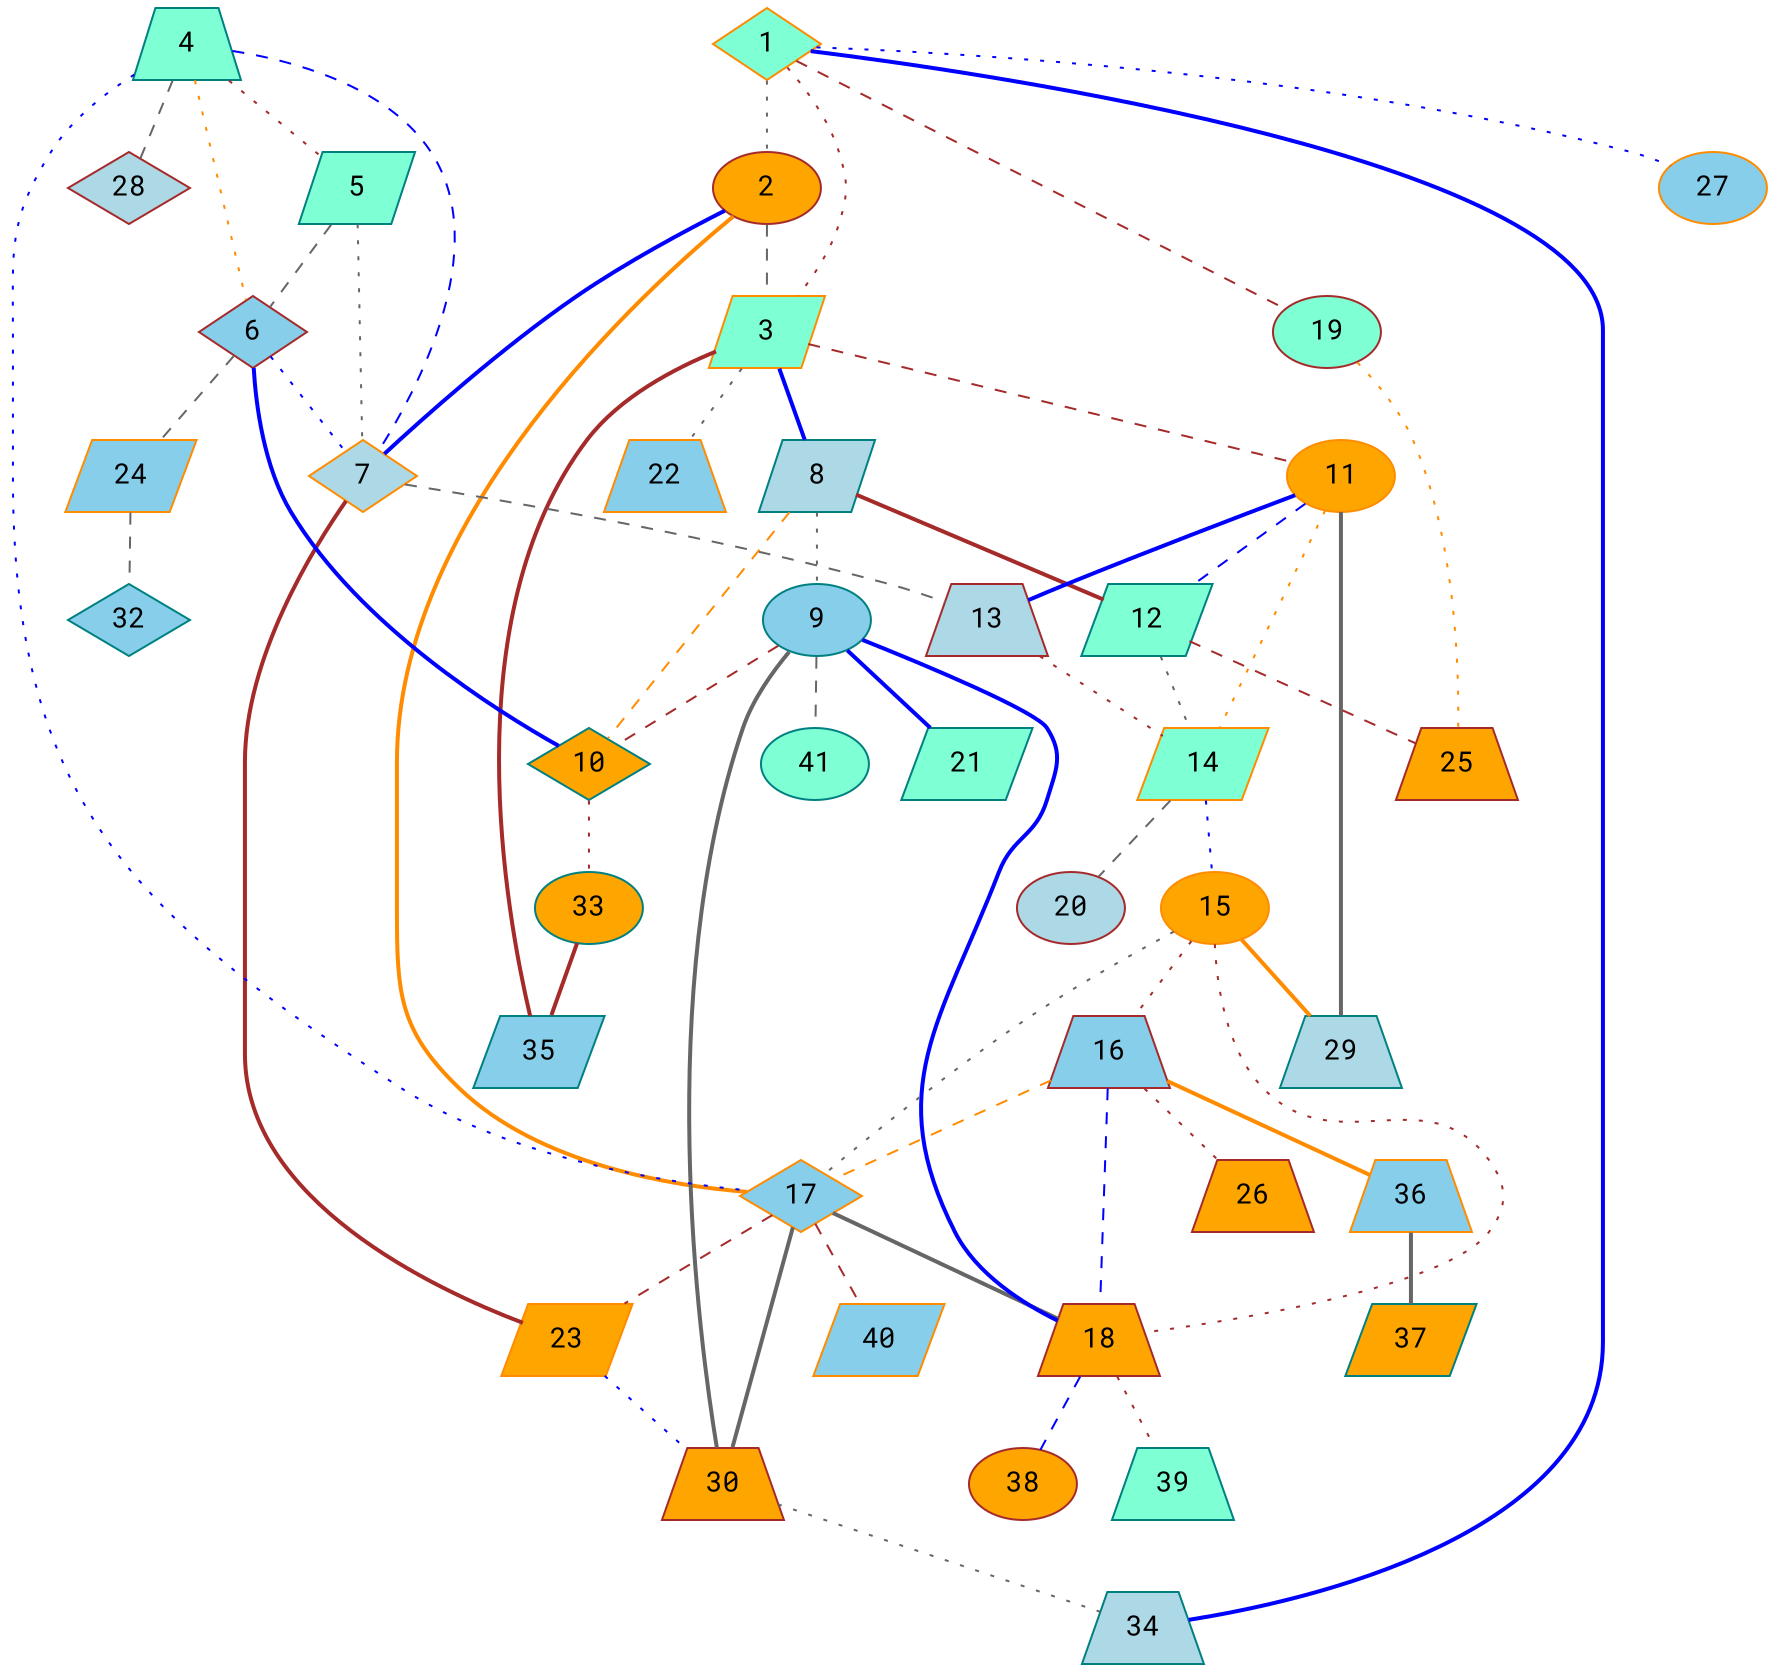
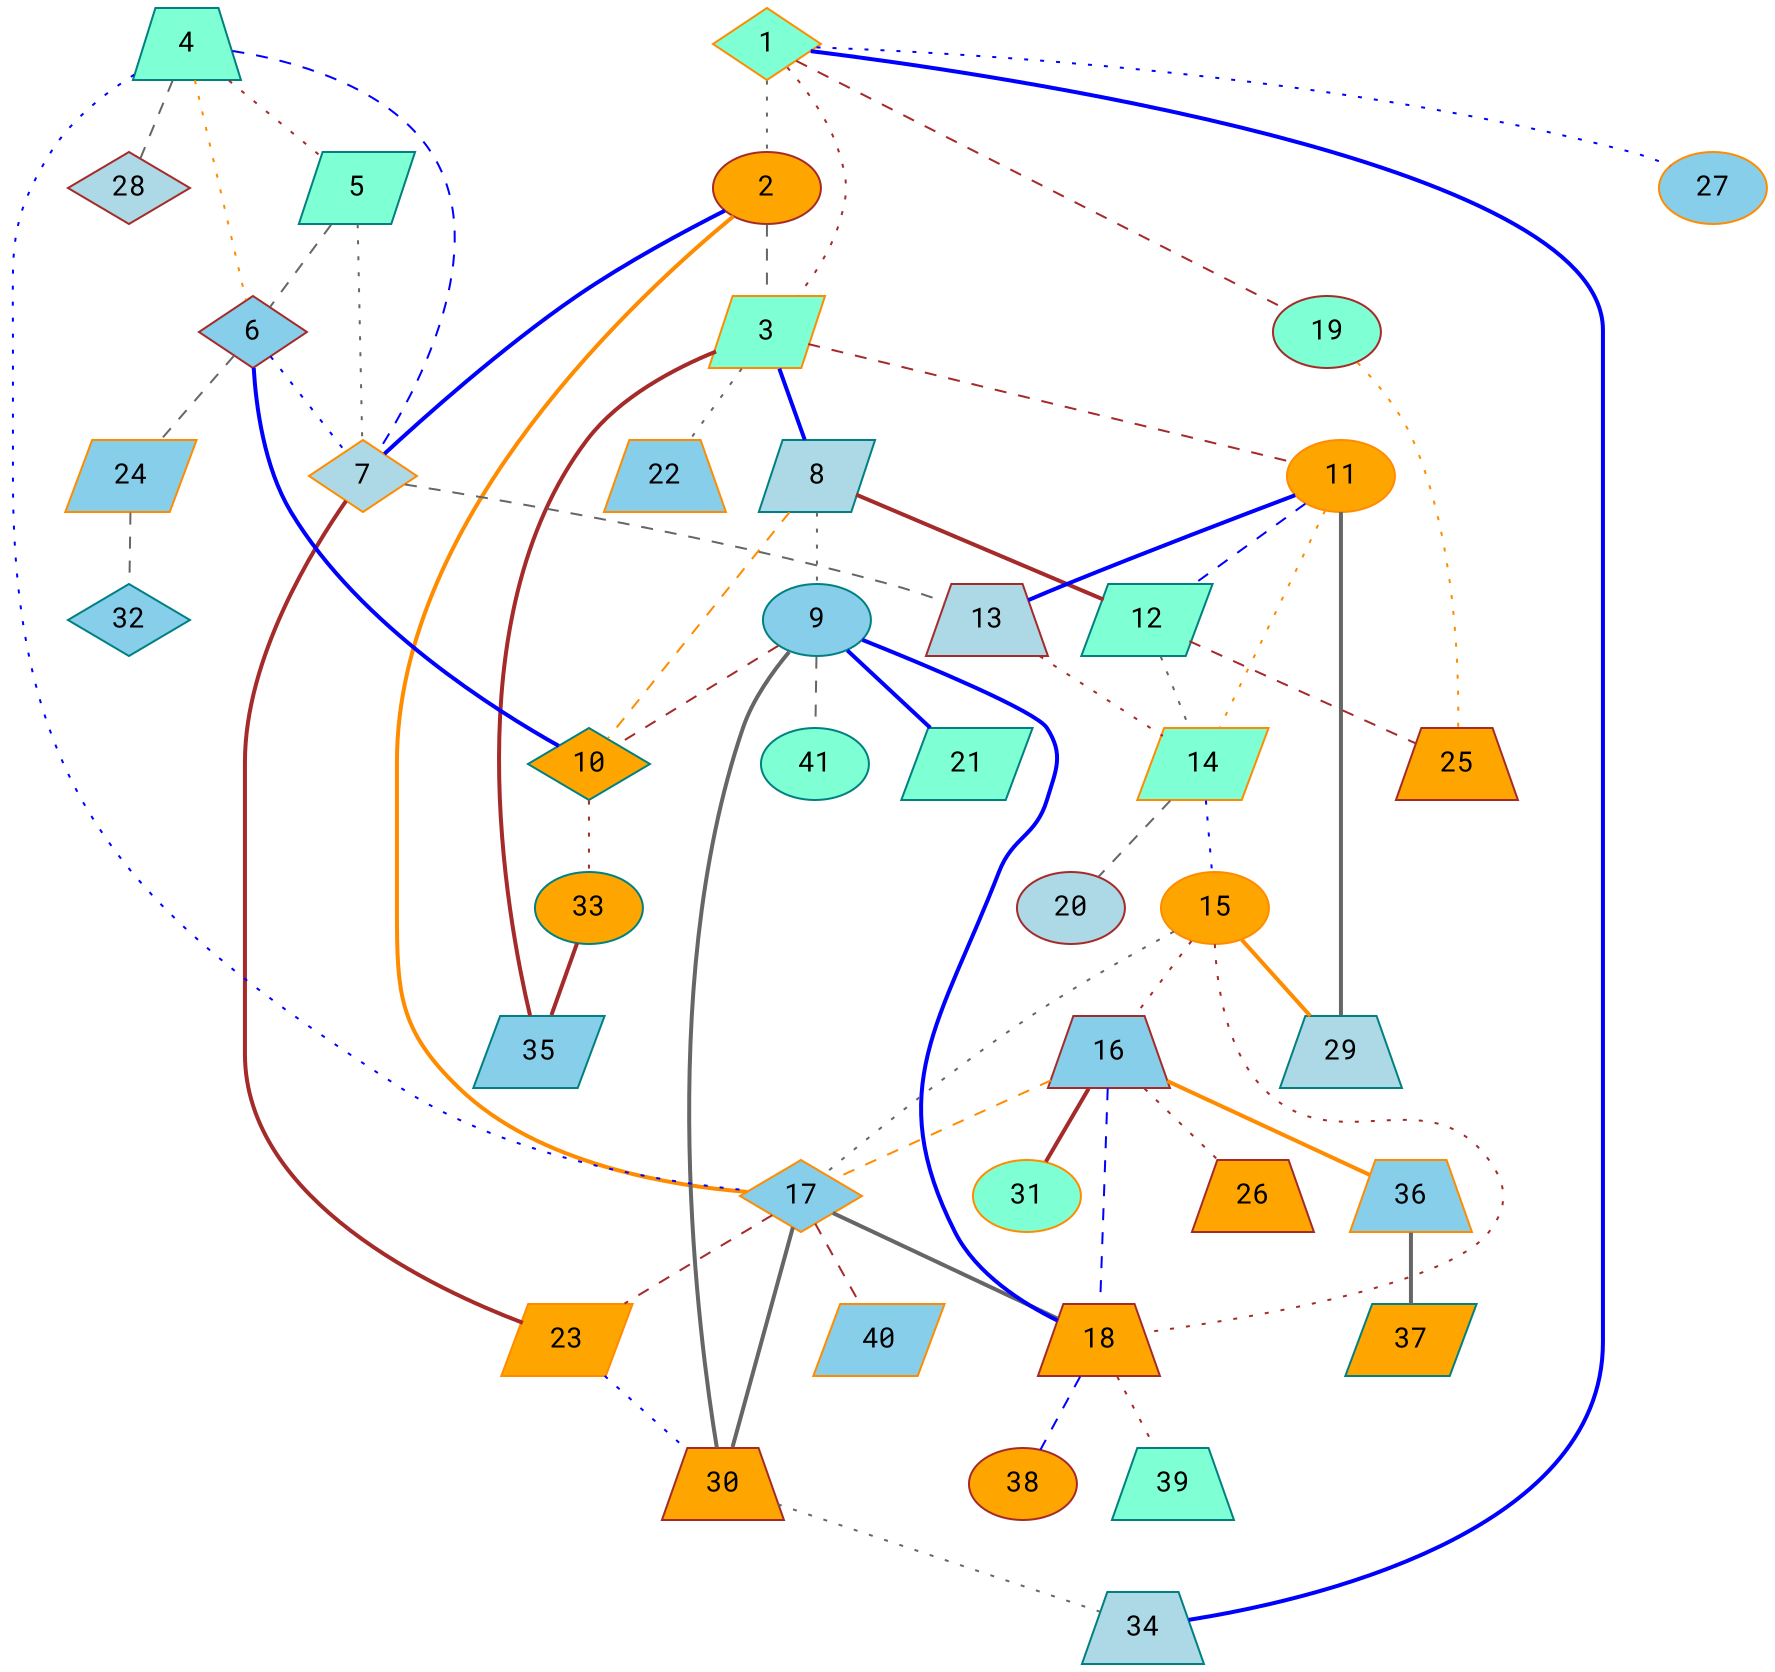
node "31": added
